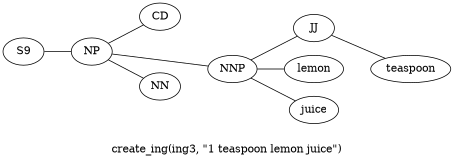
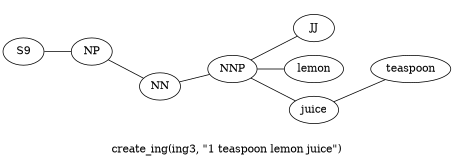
node "CD": removed
edge "JJ" -- "teaspoon": now "juice" -- "teaspoon"
edge "NP" -- "NNP": now "NN" -- "NNP"
